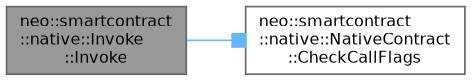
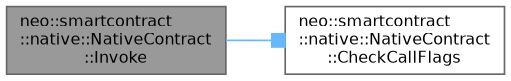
node "neo::smartcontract ::native::Invoke ::Invoke": label "neo::smartcontract ::native::Invoke ::Invoke" -> "neo::smartcontract ::native::NativeContract ::Invoke"
